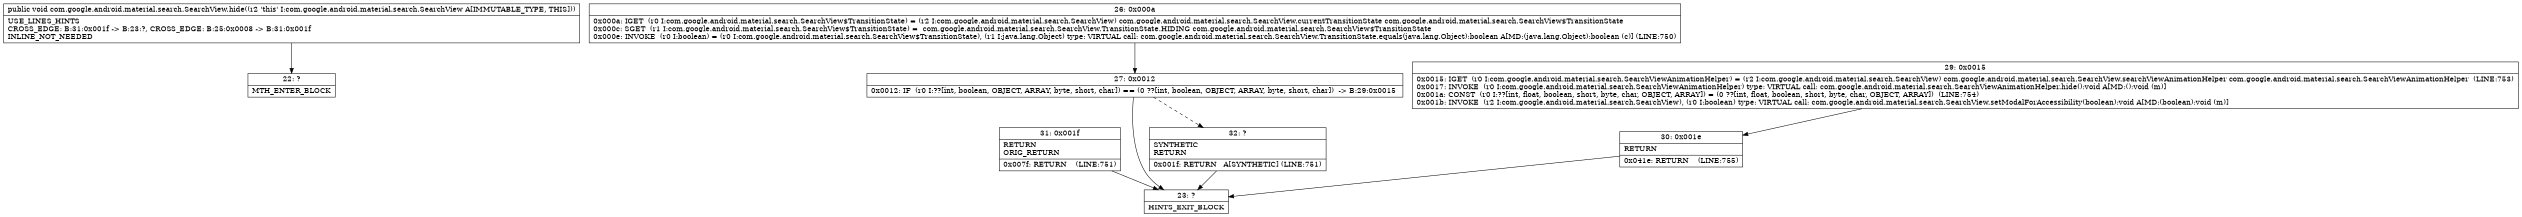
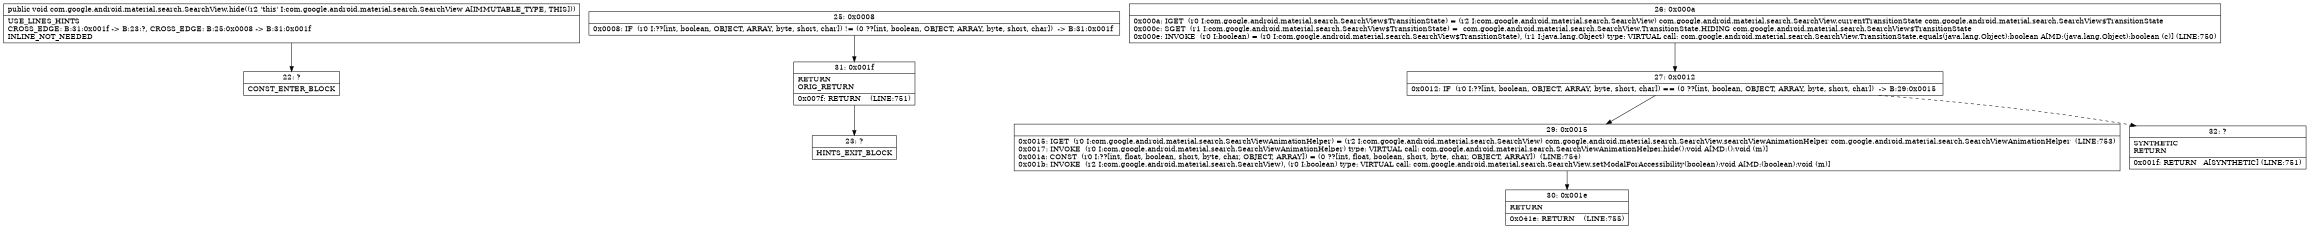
node "25: 0x0008": added
node "22: ?": text "MTH_ENTER_BLOCK" -> "CONST_ENTER_BLOCK"
edge "27: 0x0012" -> "23: ?": now "27: 0x0012" -> "29: 0x0015"
edge "30: 0x001e" -> "23: ?": removed
edge "32: ?" -> "23: ?": removed
